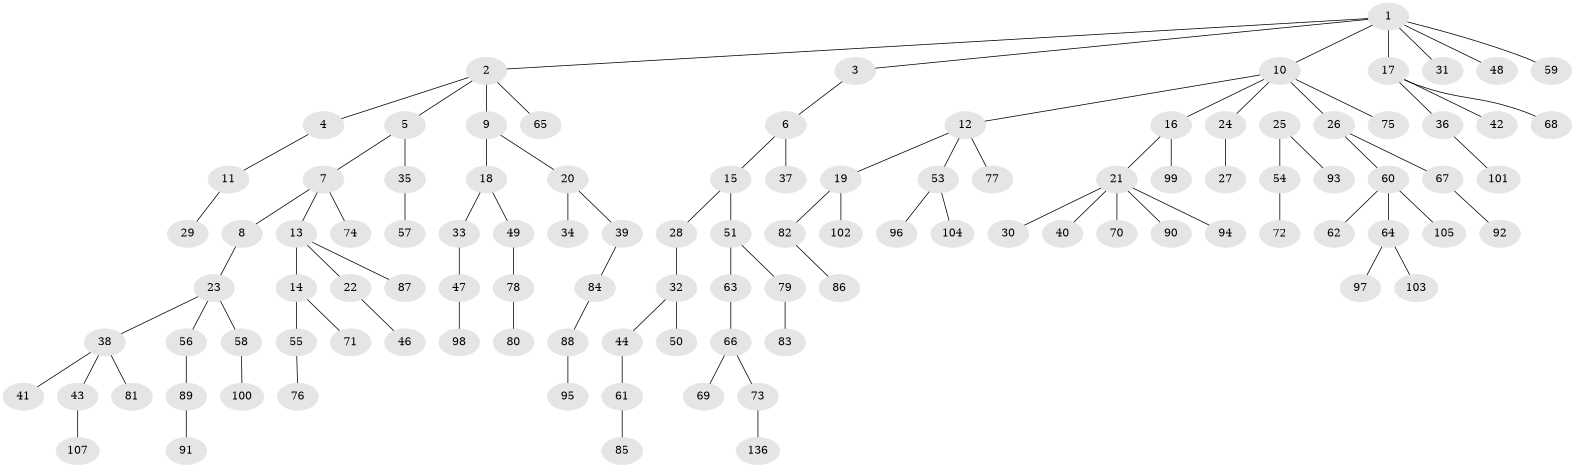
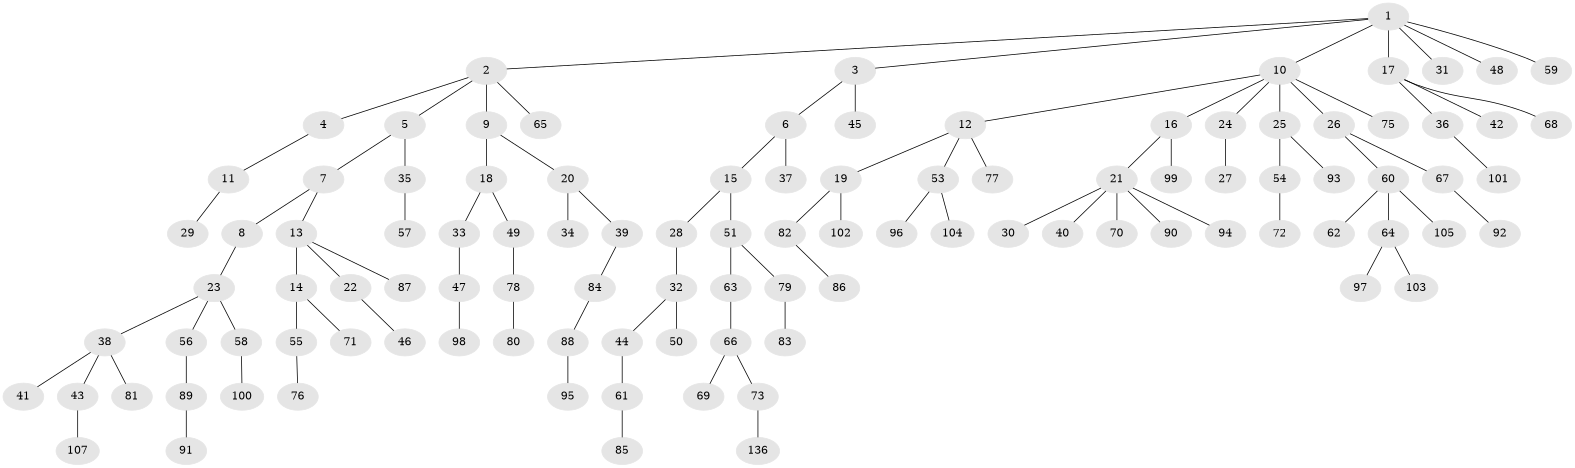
edge "10" -- "25": added
node "45": added
node "74": removed
